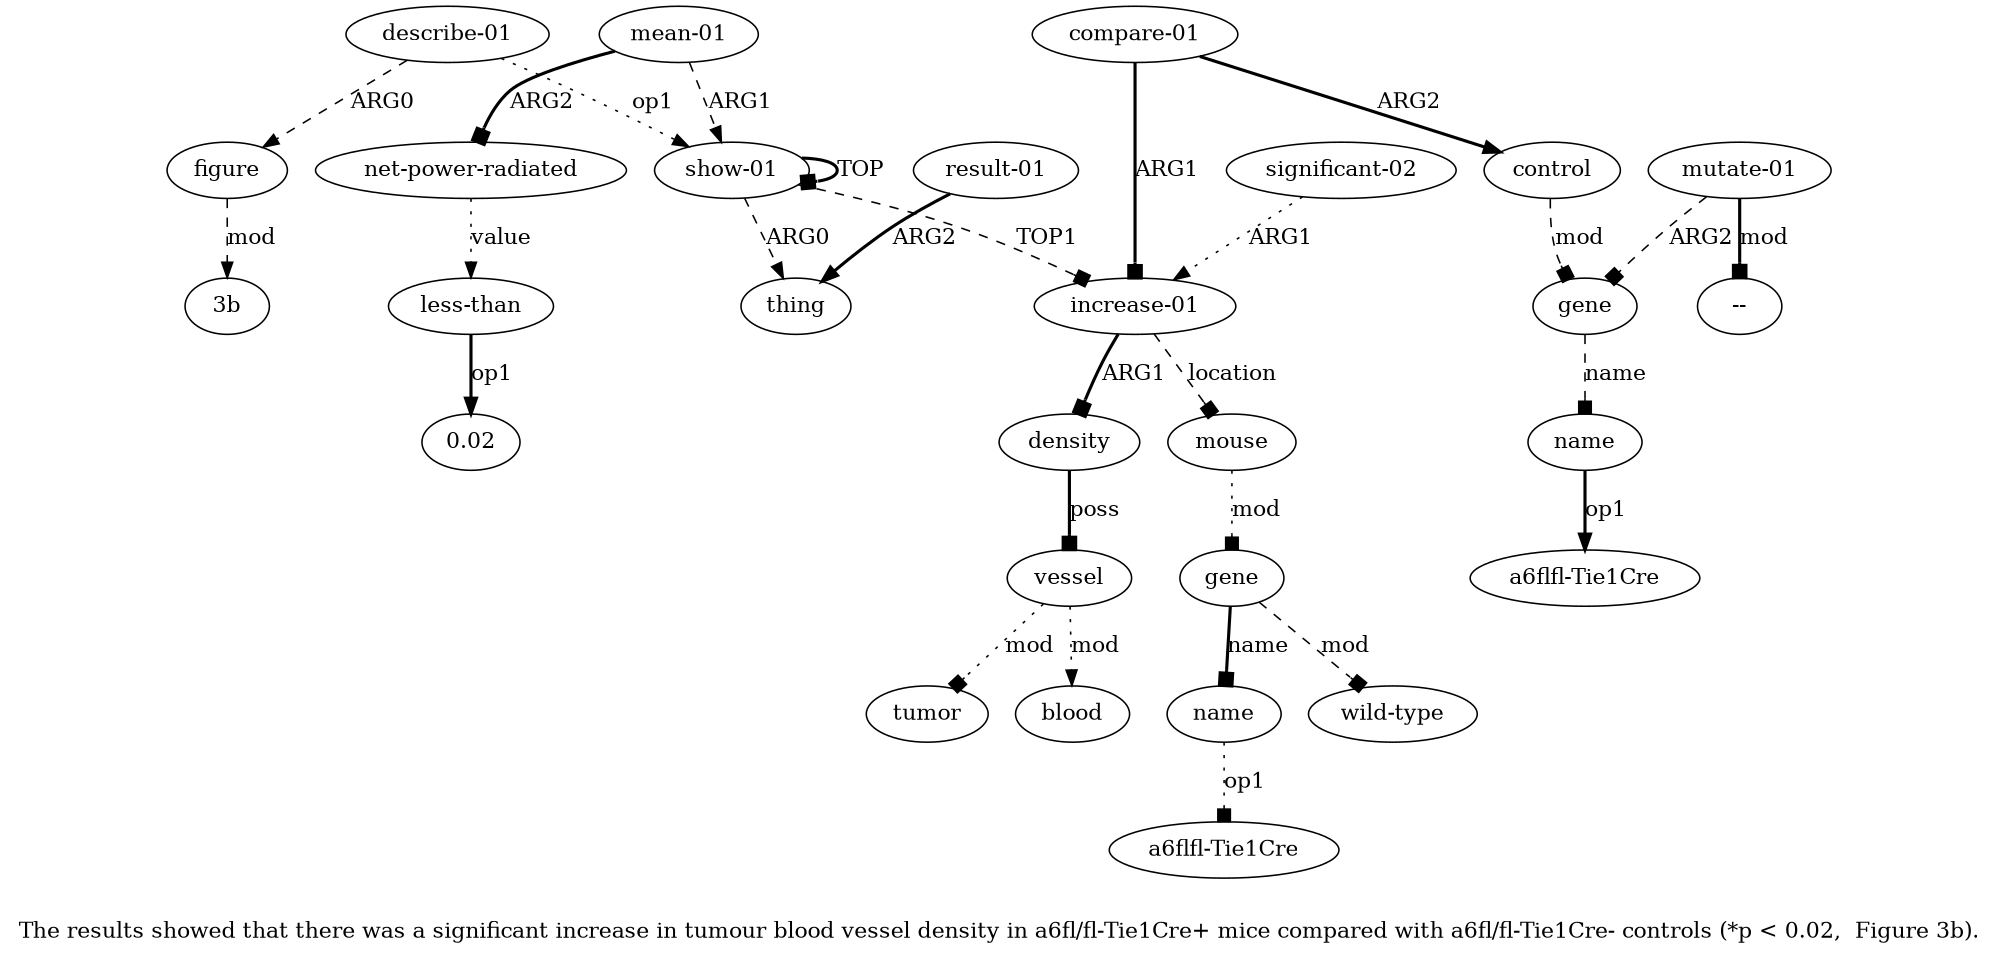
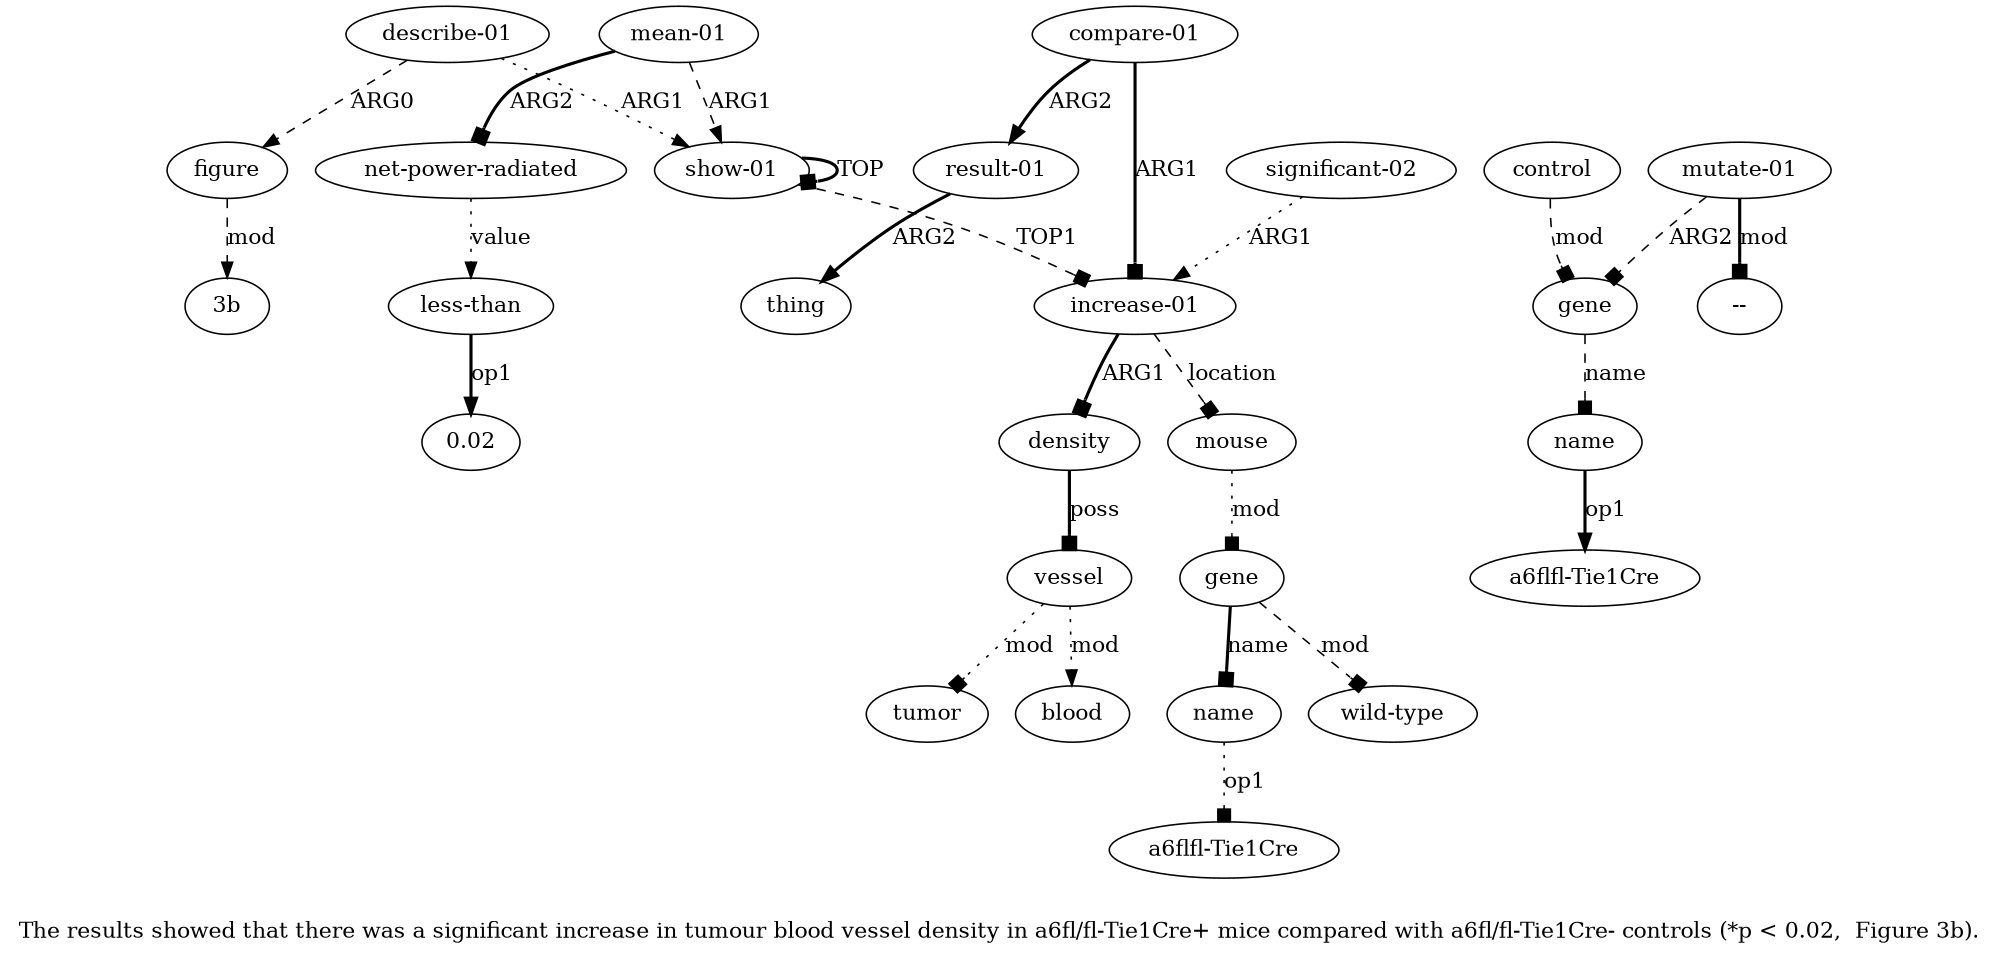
edge "describe-01" -> "show-01": label "op1" -> "ARG1"
edge "compare-01" -> "control": now "compare-01" -> "result-01"
edge "show-01" -> "thing": removed, label "ARG0"
